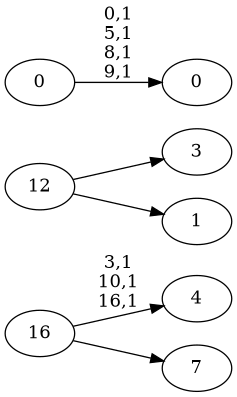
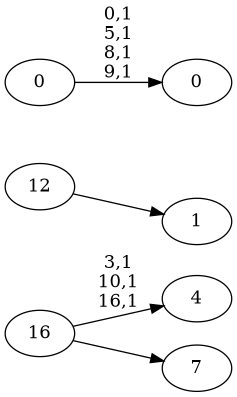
node "3": removed
